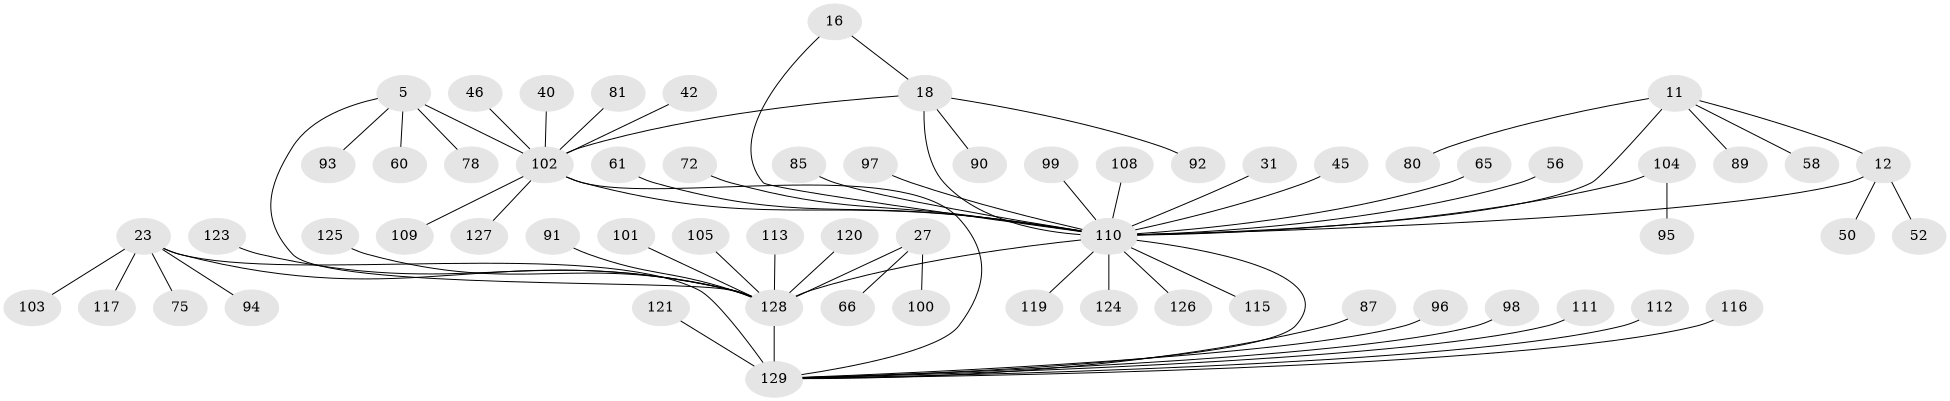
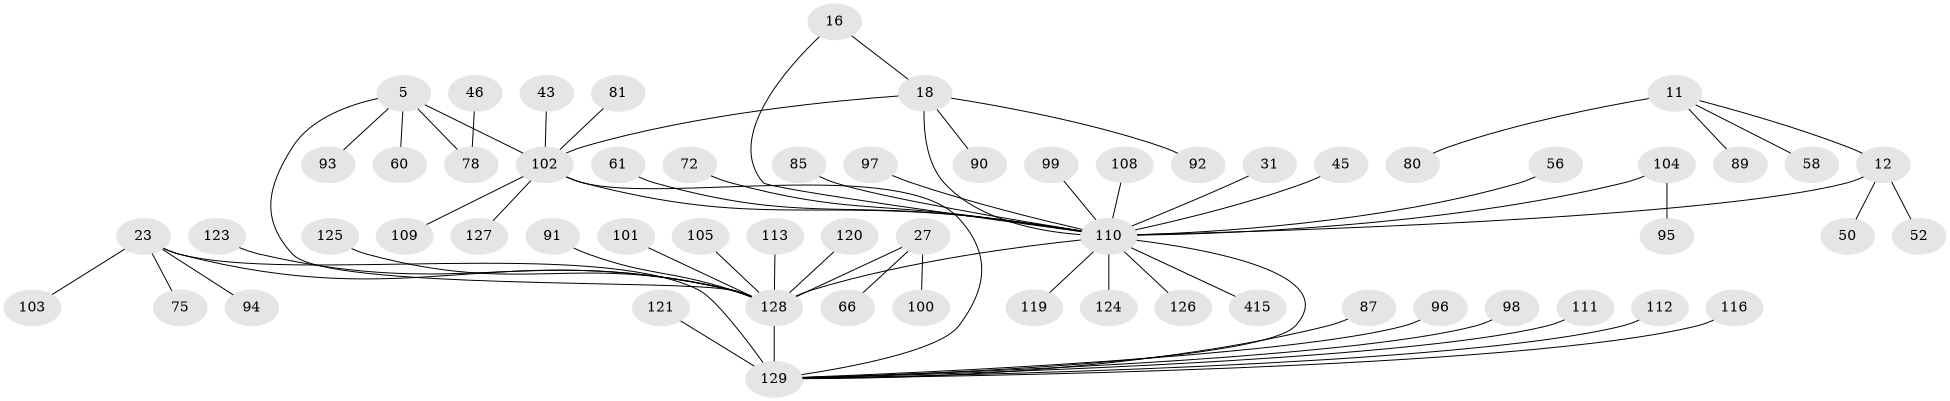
node "40": label "40" -> "43"
node "42": removed
edge "46" -- "102": now "46" -- "78"
node "65": removed
edge "11" -- "110": removed
node "117": removed
node "115": label "115" -> "415"
